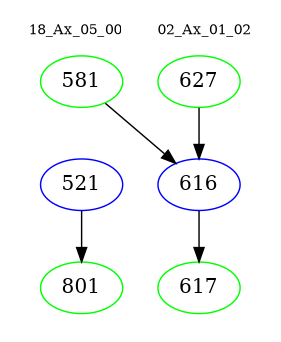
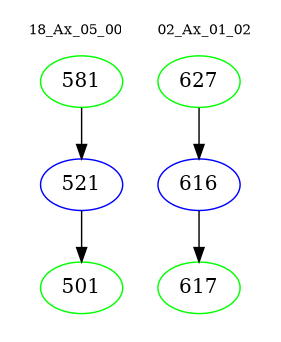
edge "581" -> "616": now "581" -> "521"
node "801": label "801" -> "501"
